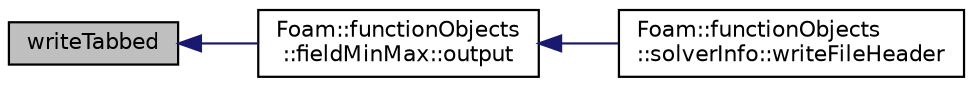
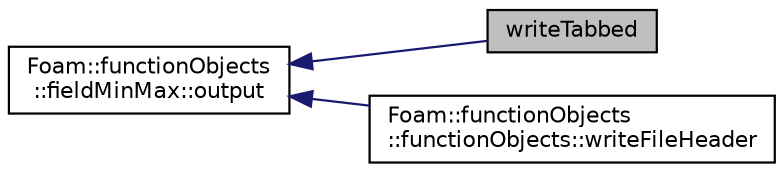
edge "Foam::functionObjects ::fieldMinMax::output" -> "writeTabbed": reversed
node "Foam::functionObjects ::solverInfo::writeFileHeader": label "Foam::functionObjects ::solverInfo::writeFileHeader" -> "Foam::functionObjects ::functionObjects::writeFileHeader"
